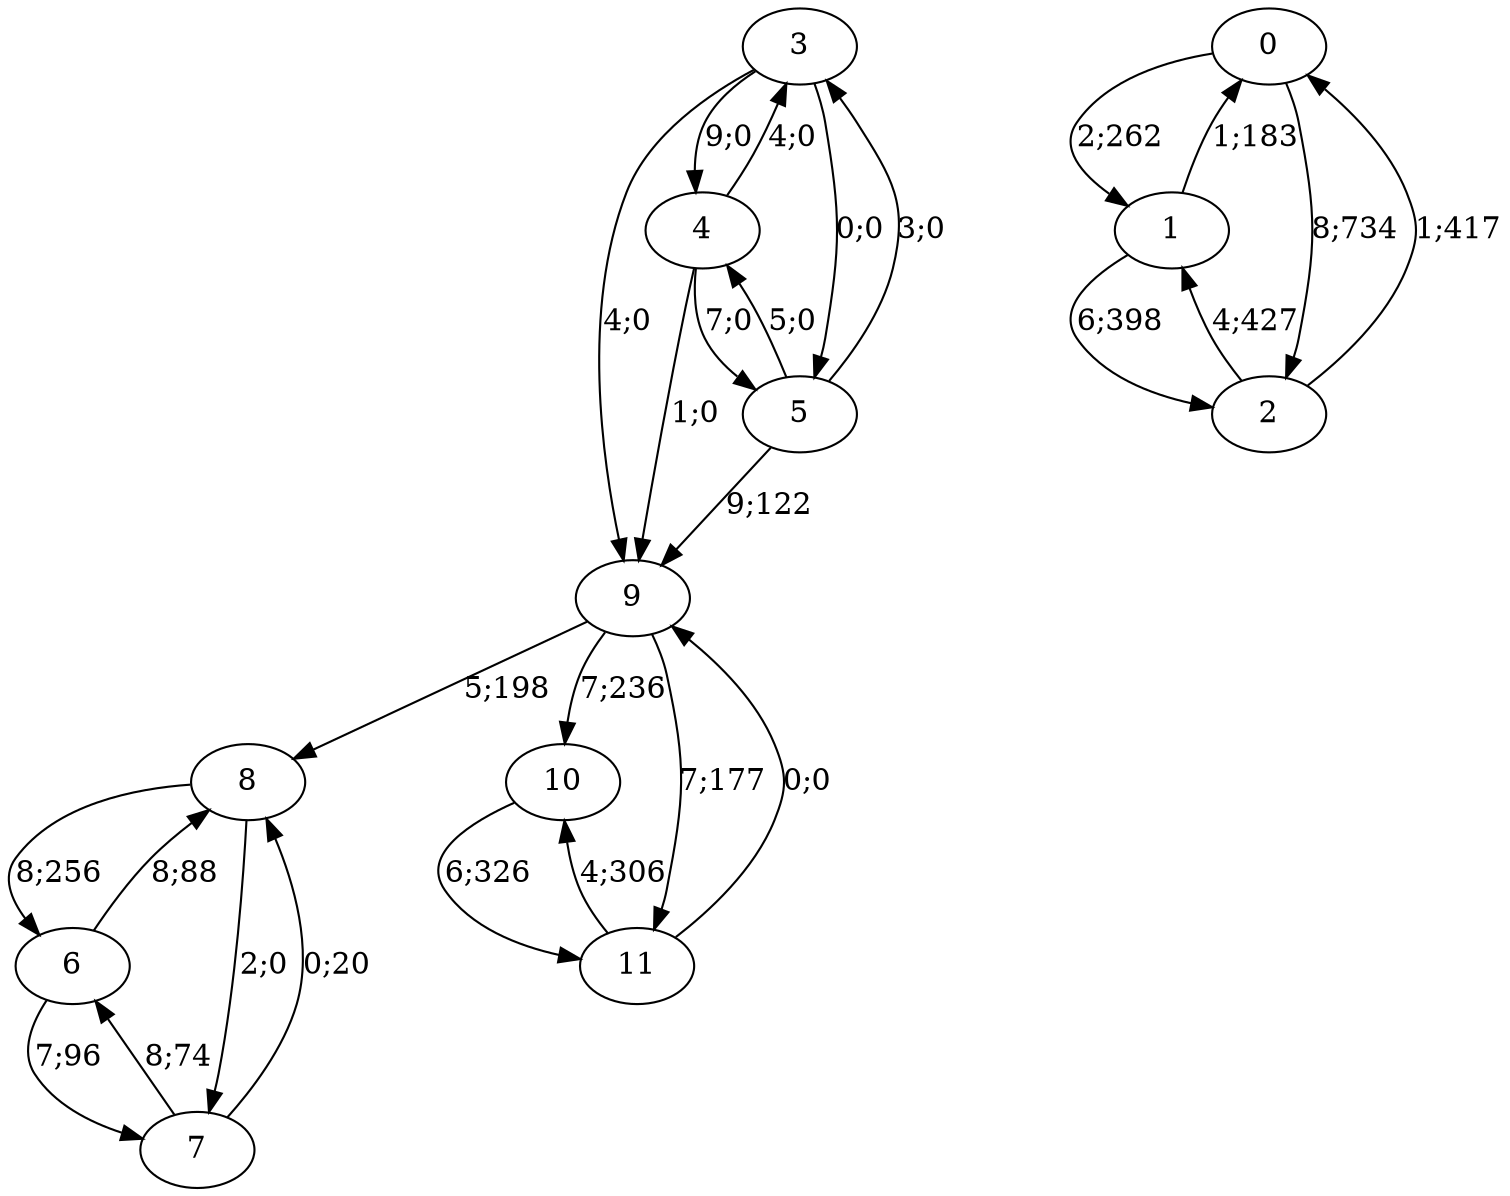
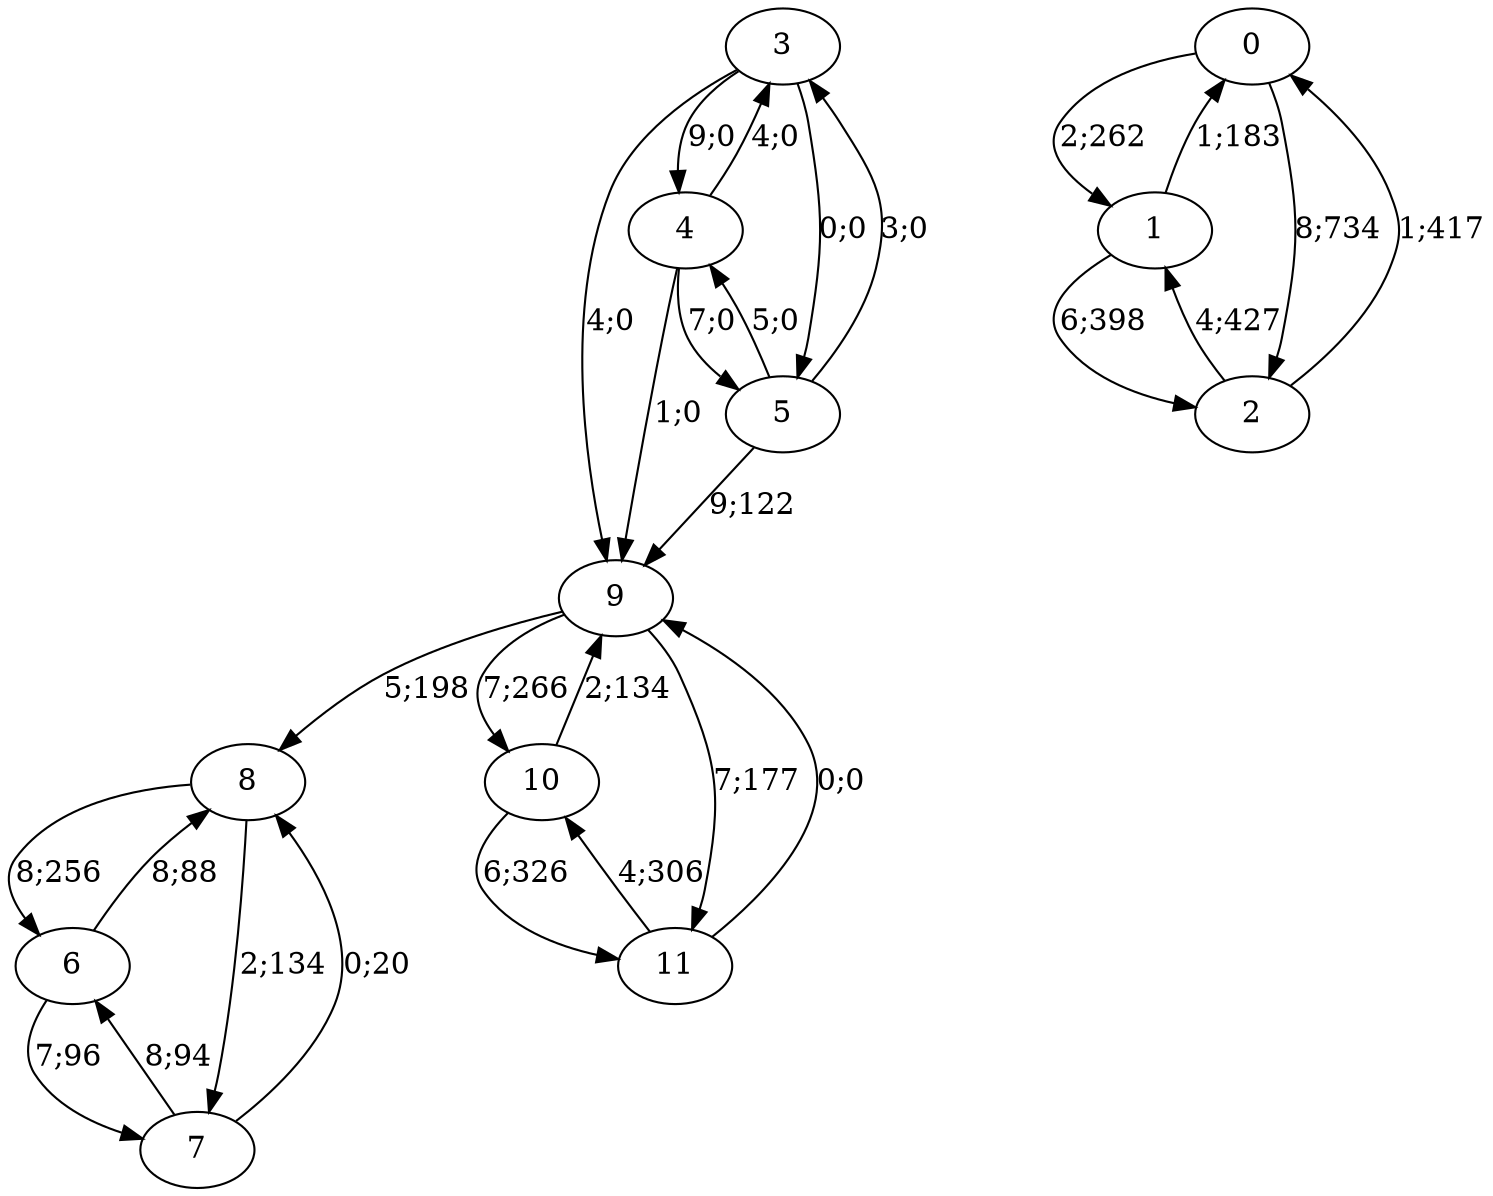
edge "9" -> "10": label "7;236" -> "7;266"
edge "10" -> "9": added, label "2;134"
edge "8" -> "7": label "2;0" -> "2;134"
edge "7" -> "6": label "8;74" -> "8;94"
